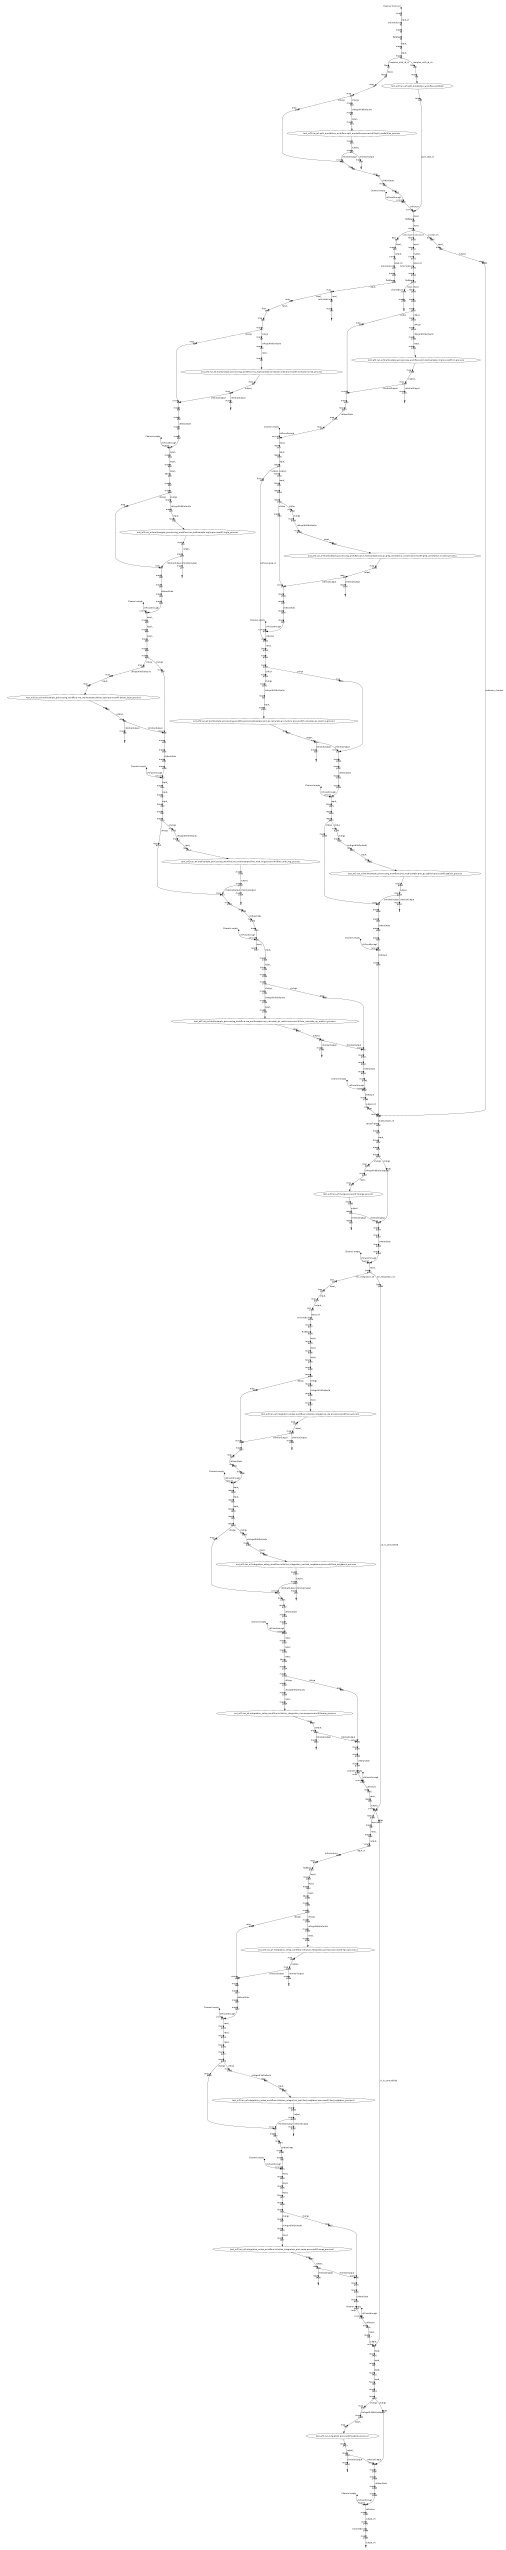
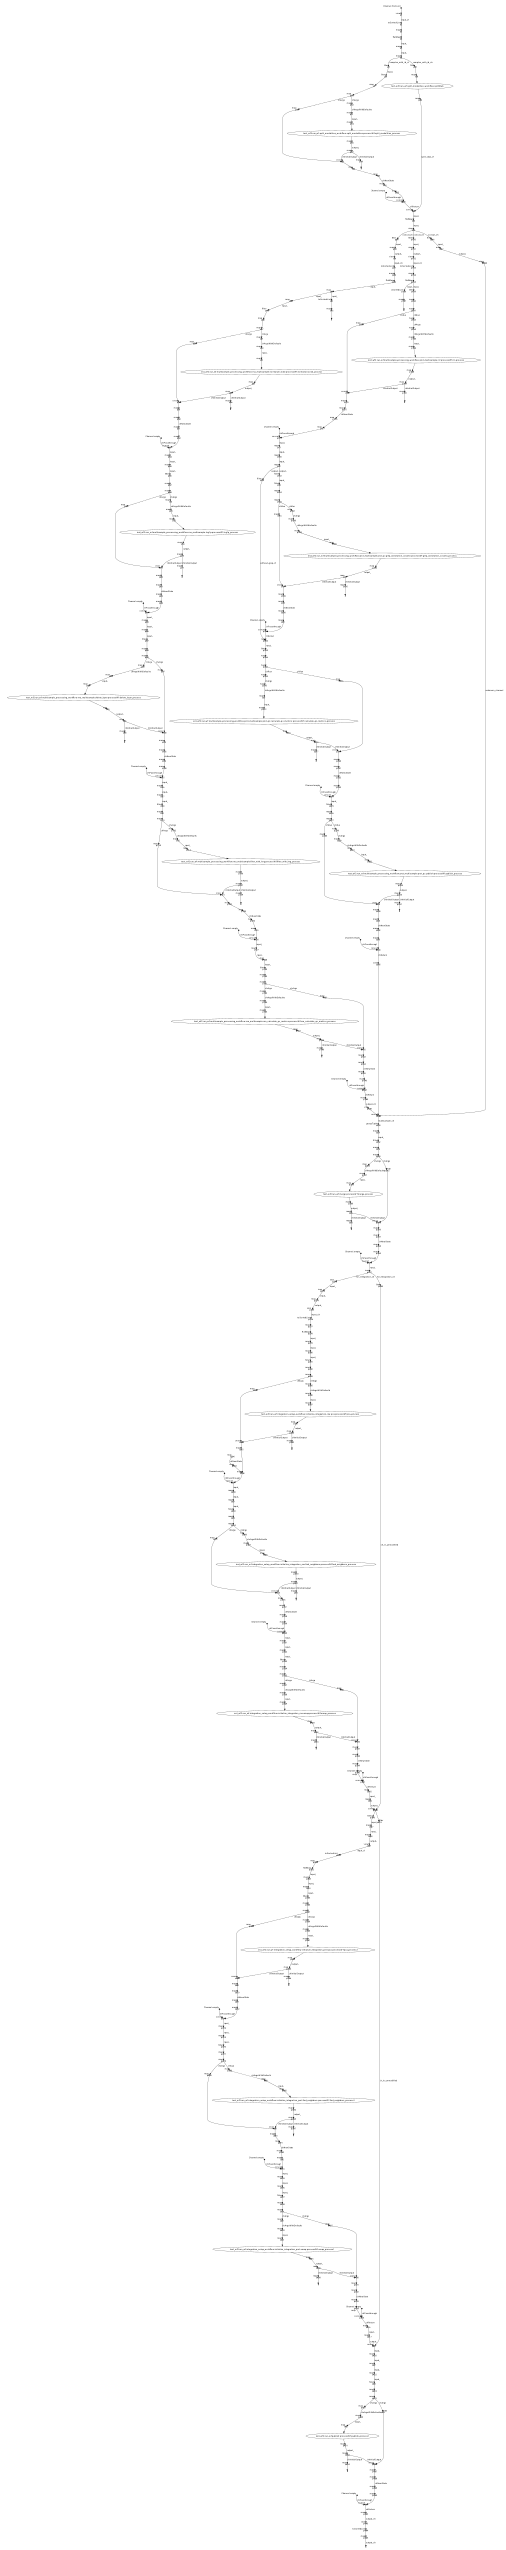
edge "p126 concat" -> "p128 map": now "p127 map" -> "p128 map"
edge "p295 map" -> "p296 map": now "p295 map" -> "p298 map"
